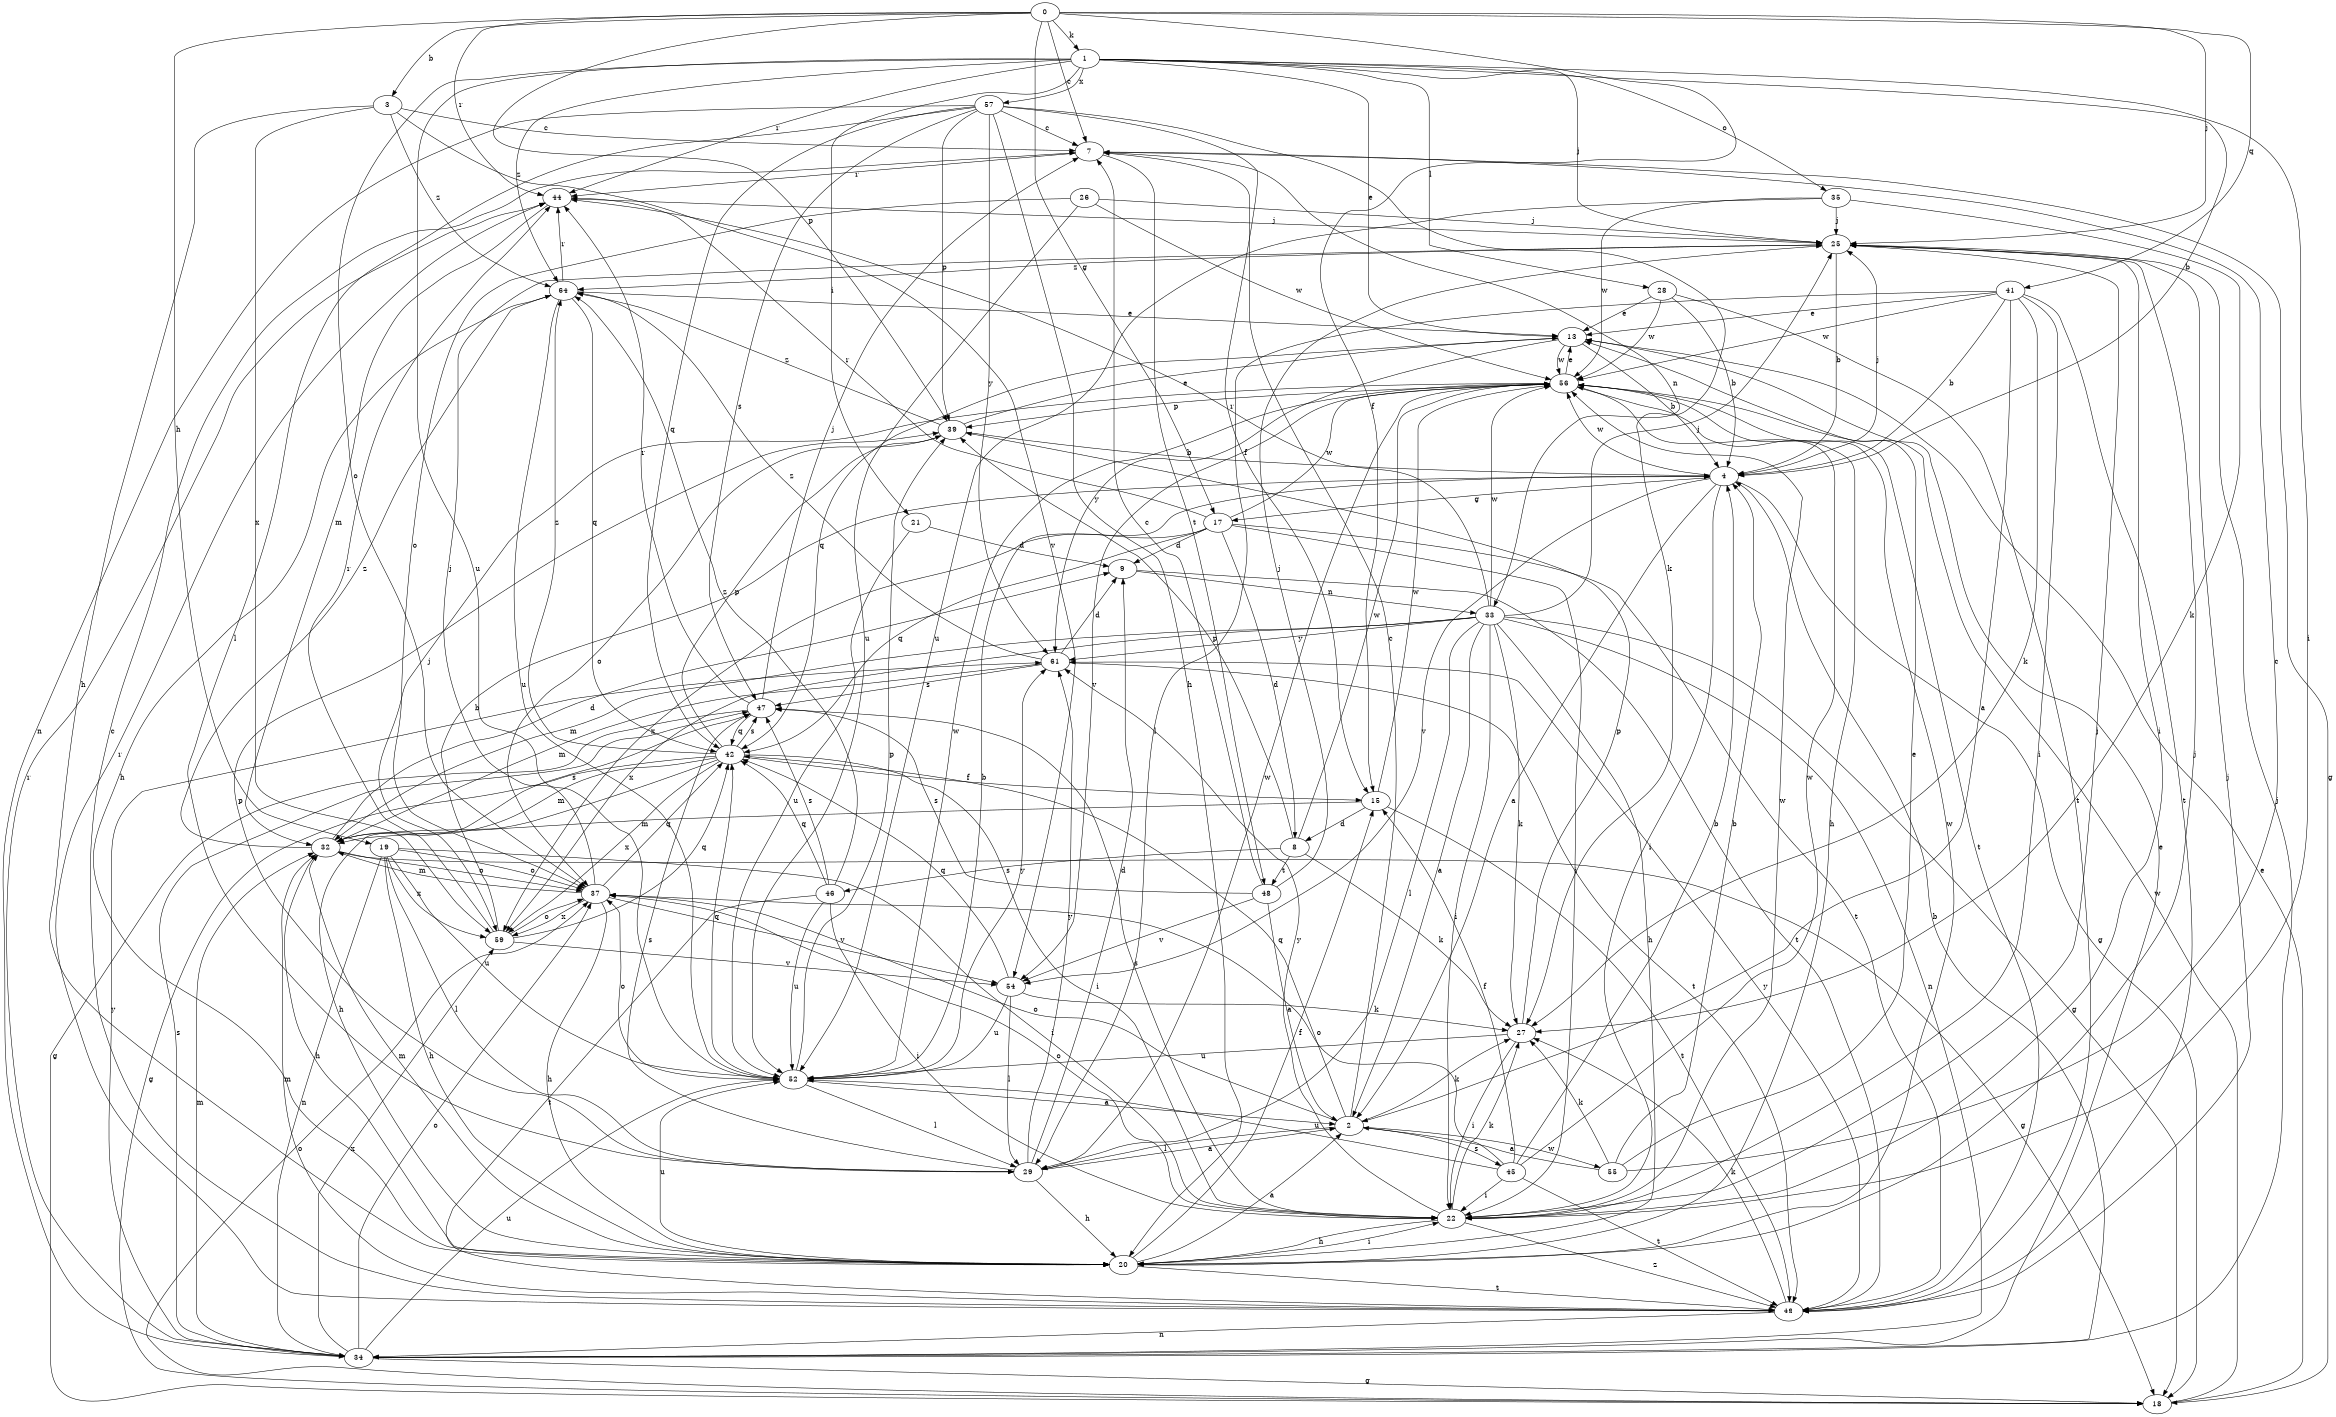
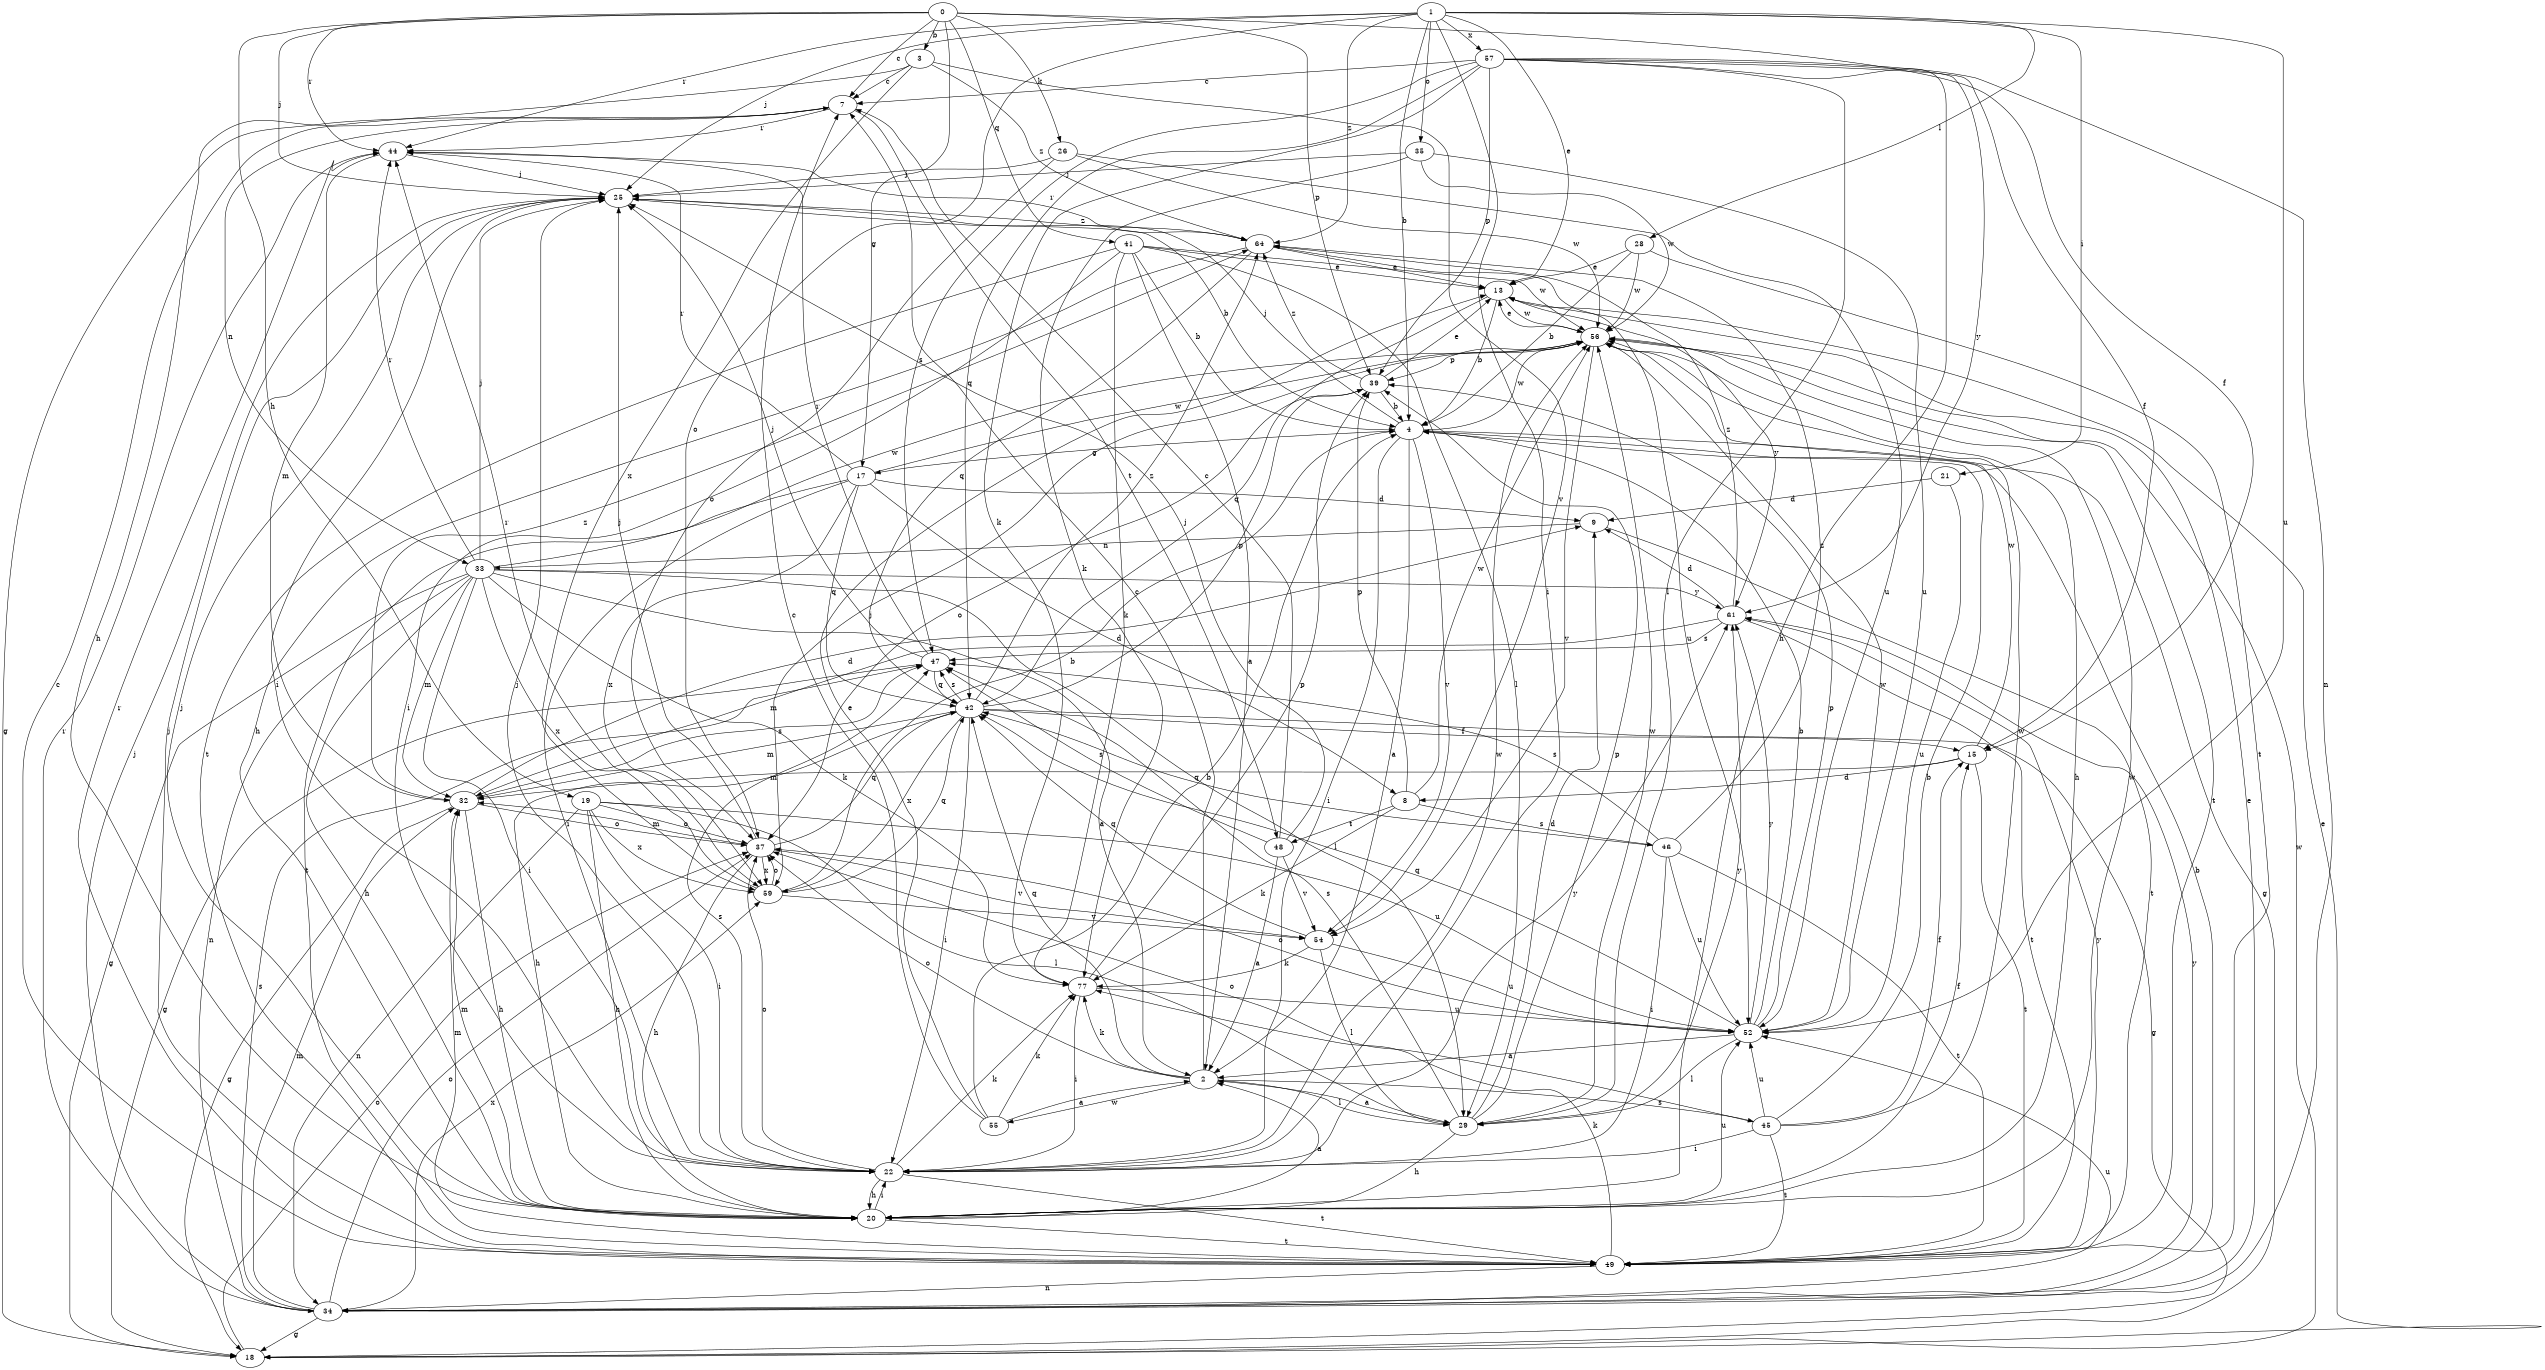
edge "0" -> "1": now "0" -> "26"
edge "47" -> "7": now "47" -> "25"
node "27": label "27" -> "77"
edge "22" -> "49": label "z" -> "t"
